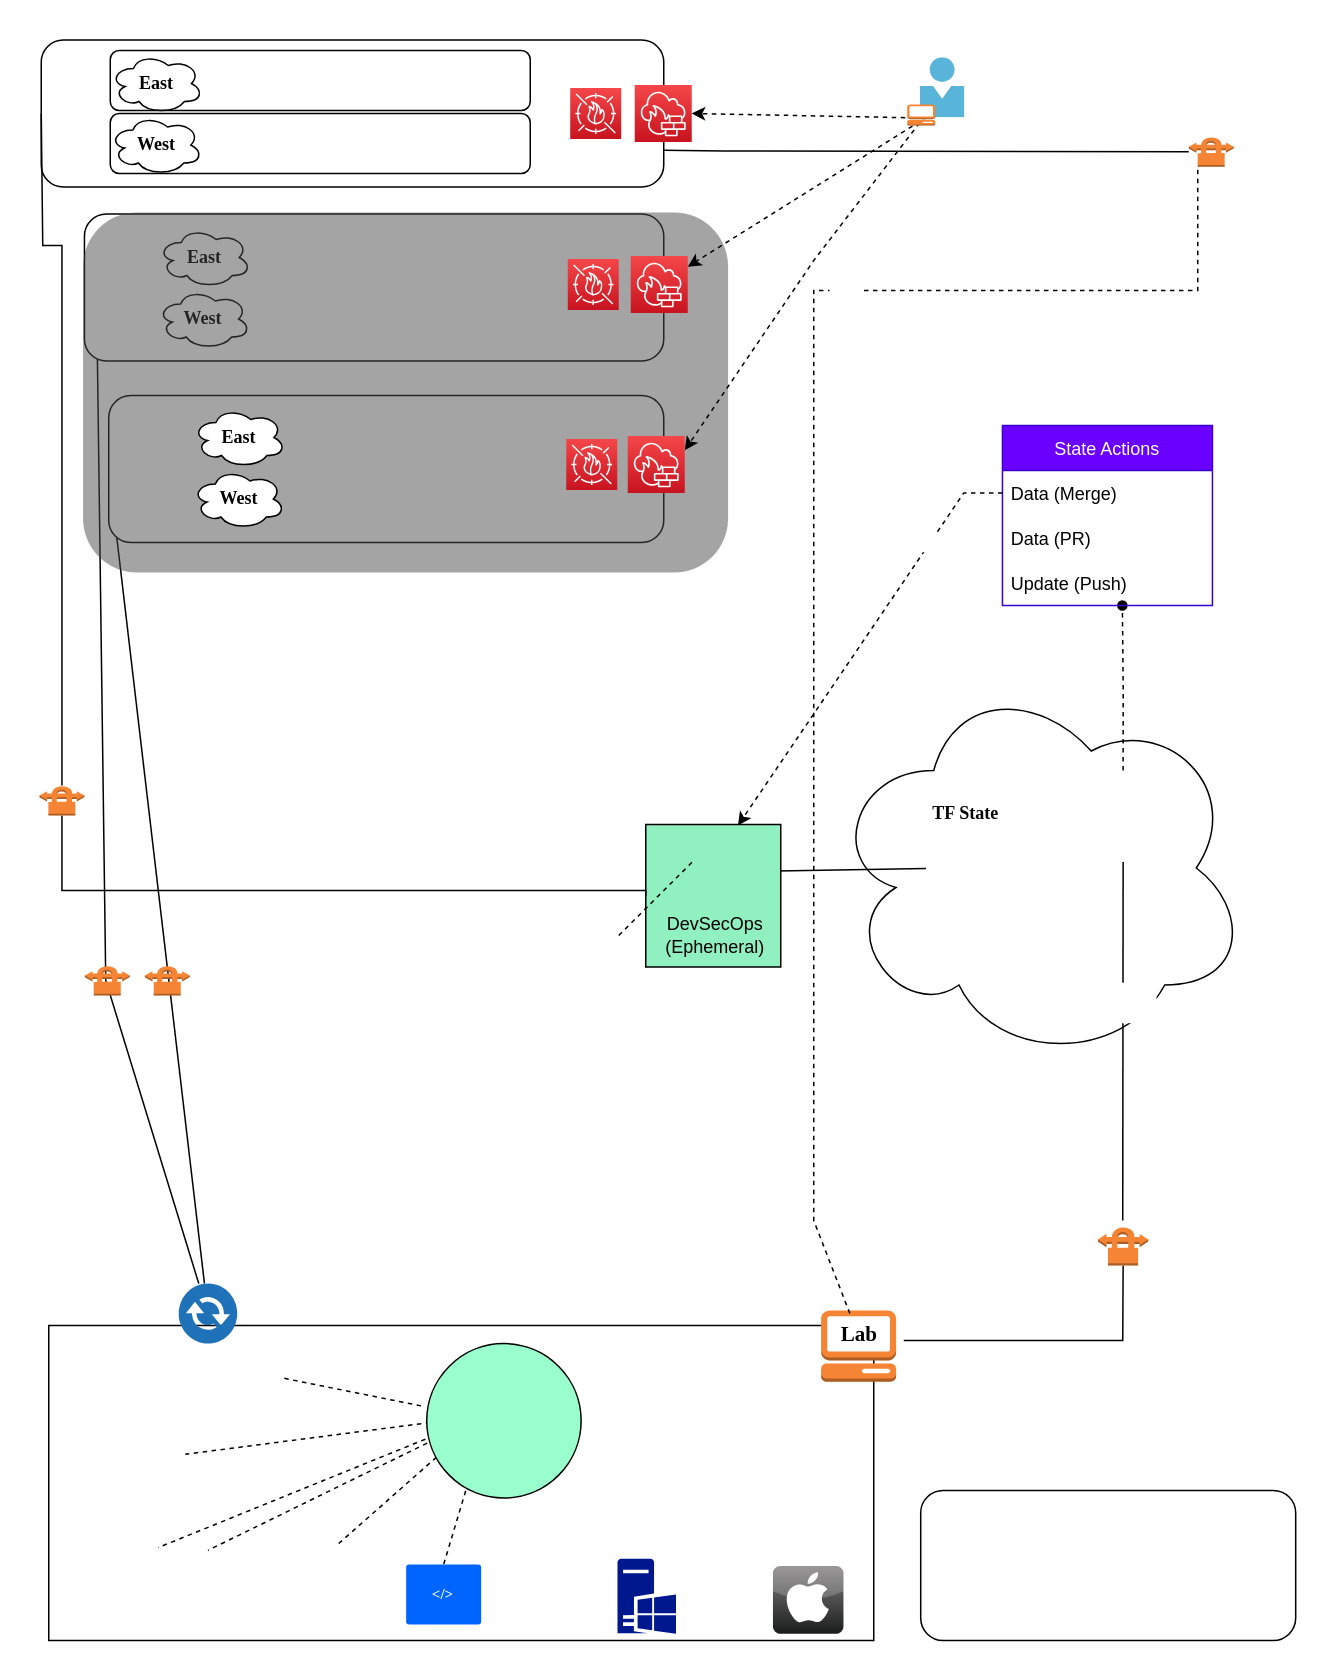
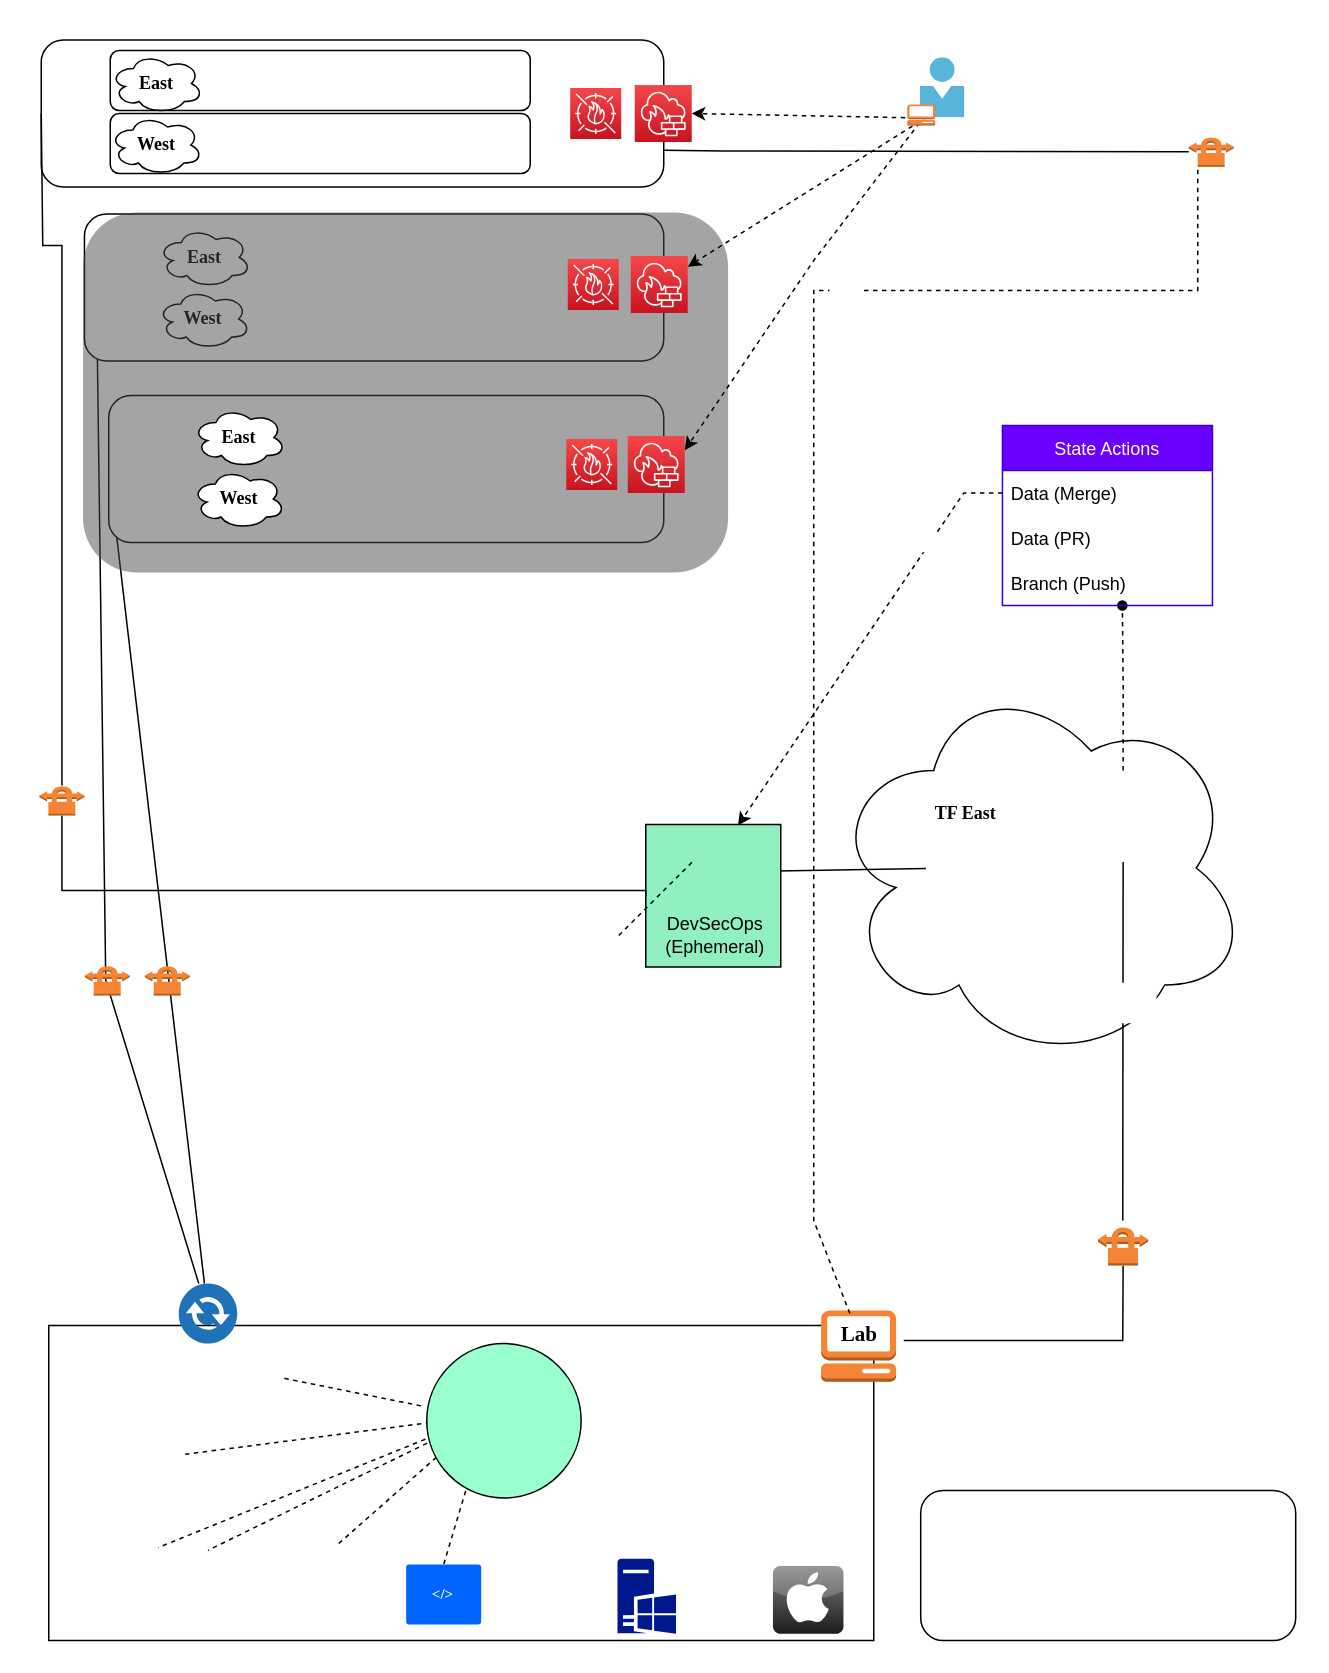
node "Update (Push)": label "Update (Push)" -> "Branch (Push)"
node "TF State": label "TF State" -> "TF East"
